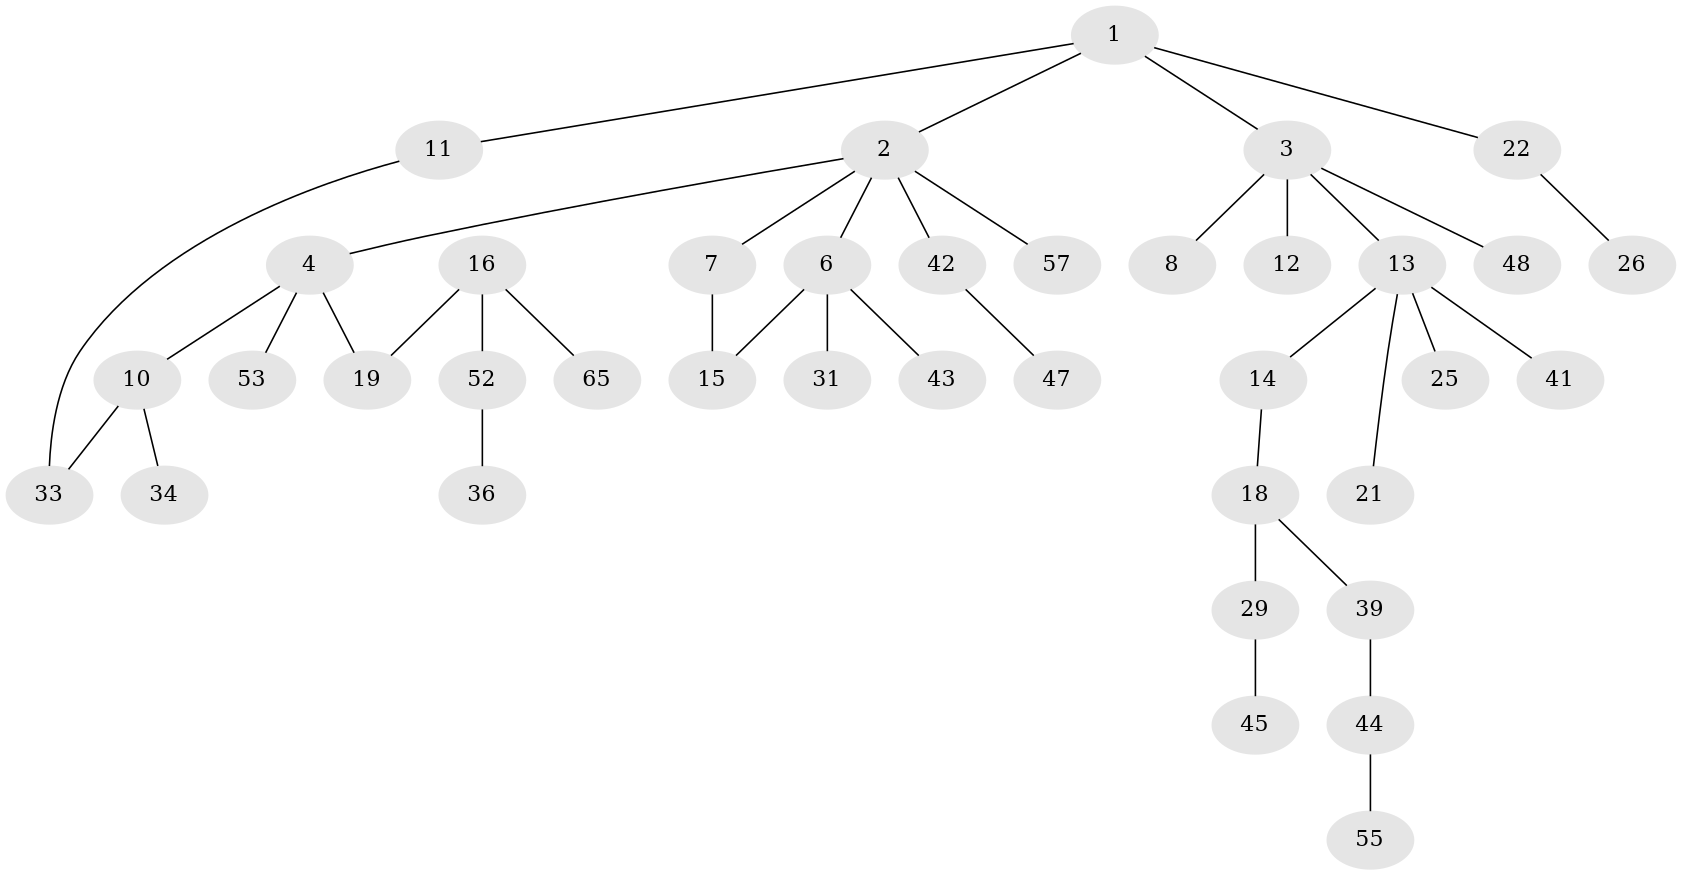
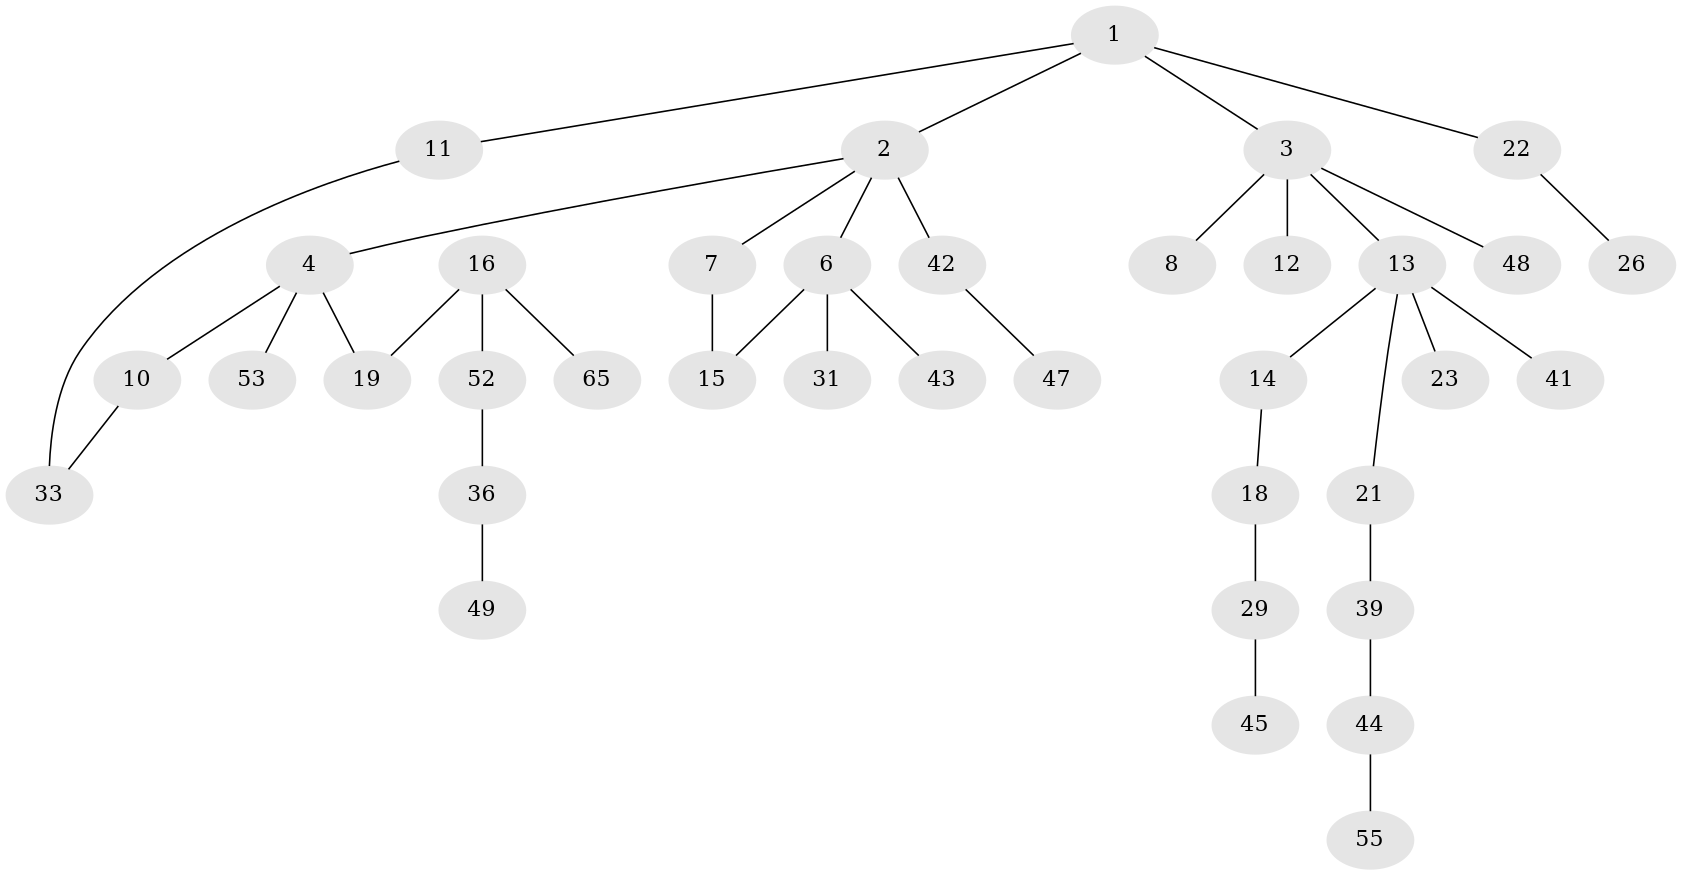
node "57": removed
node "25": label "25" -> "23"
node "34": removed
edge "18" -- "39": now "21" -- "39"
node "49": added
